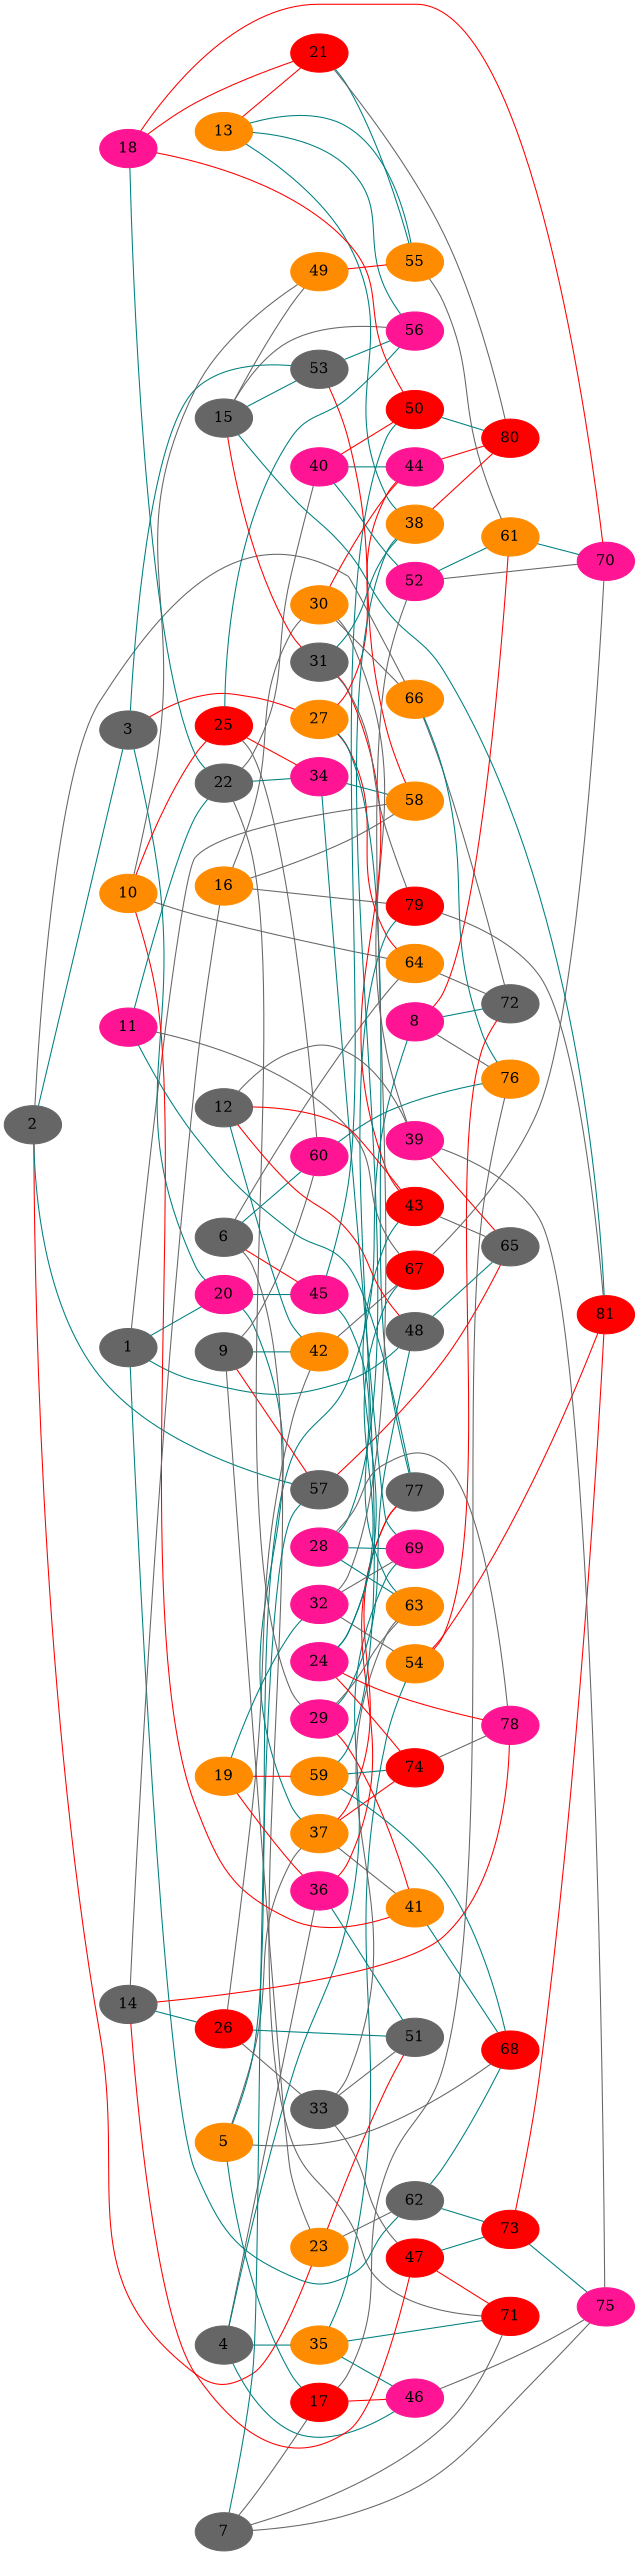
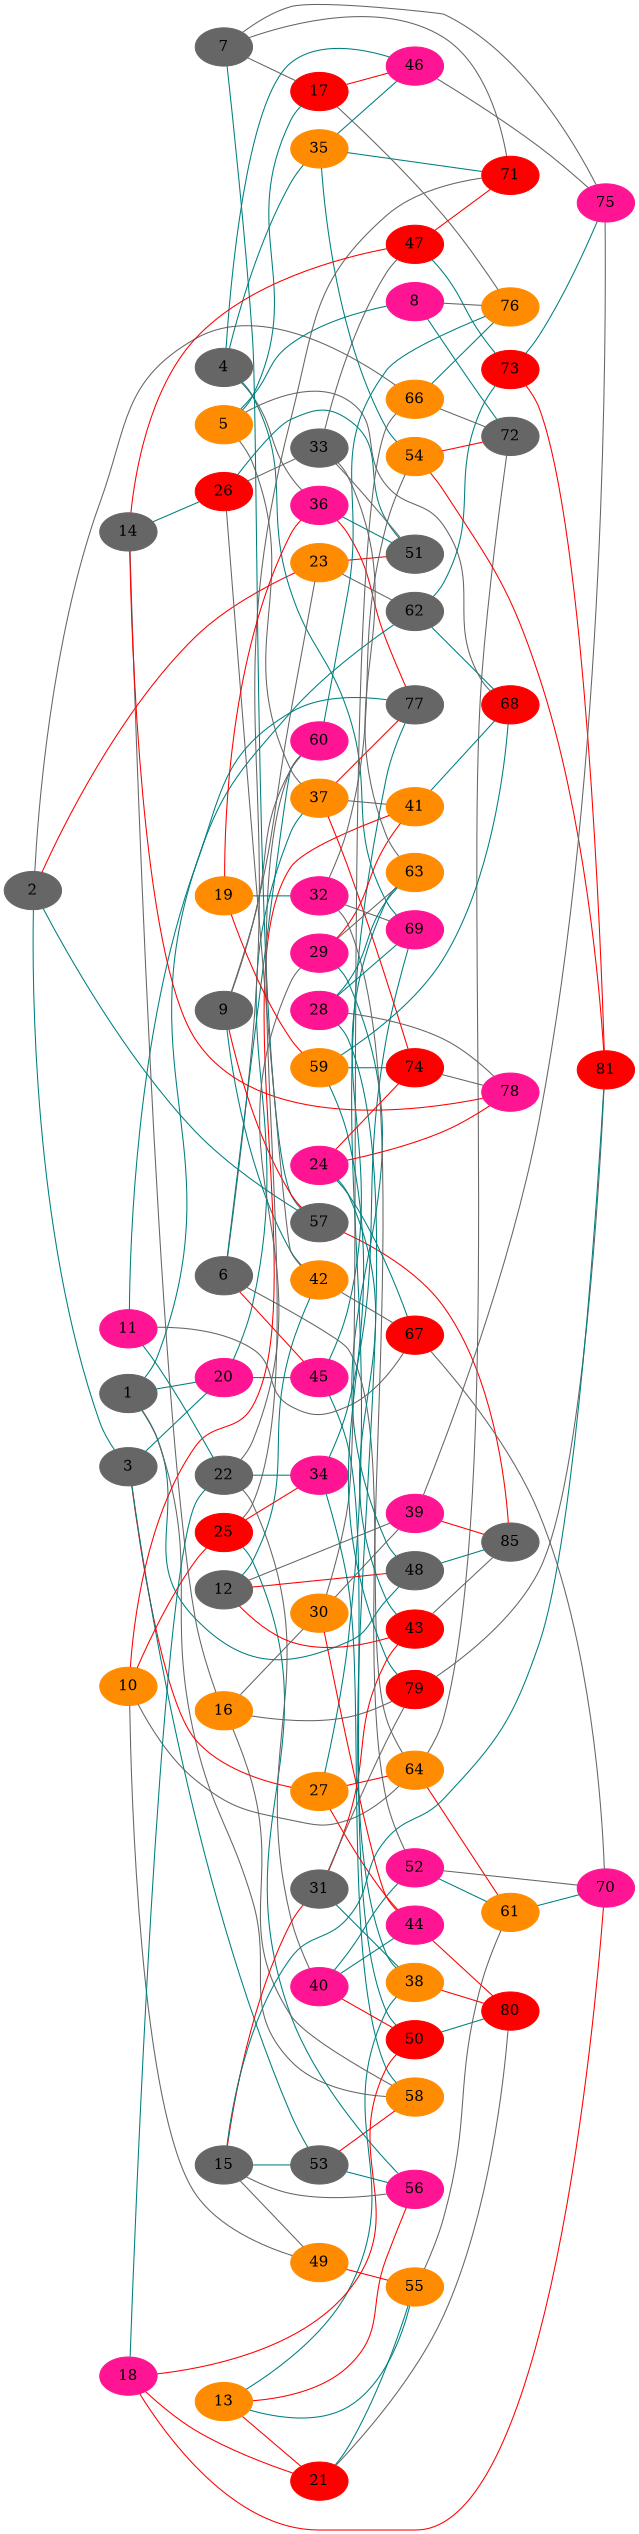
edge "13" -- "56": color teal -> red
edge "61" -- "8": now "61" -- "64"
node "65": label "65" -> "85"
